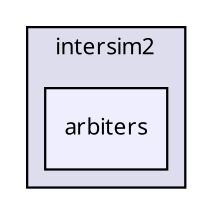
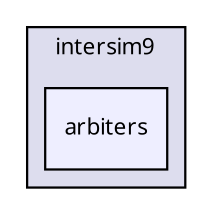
cluster "intersim2": label "intersim2" -> "intersim9"
